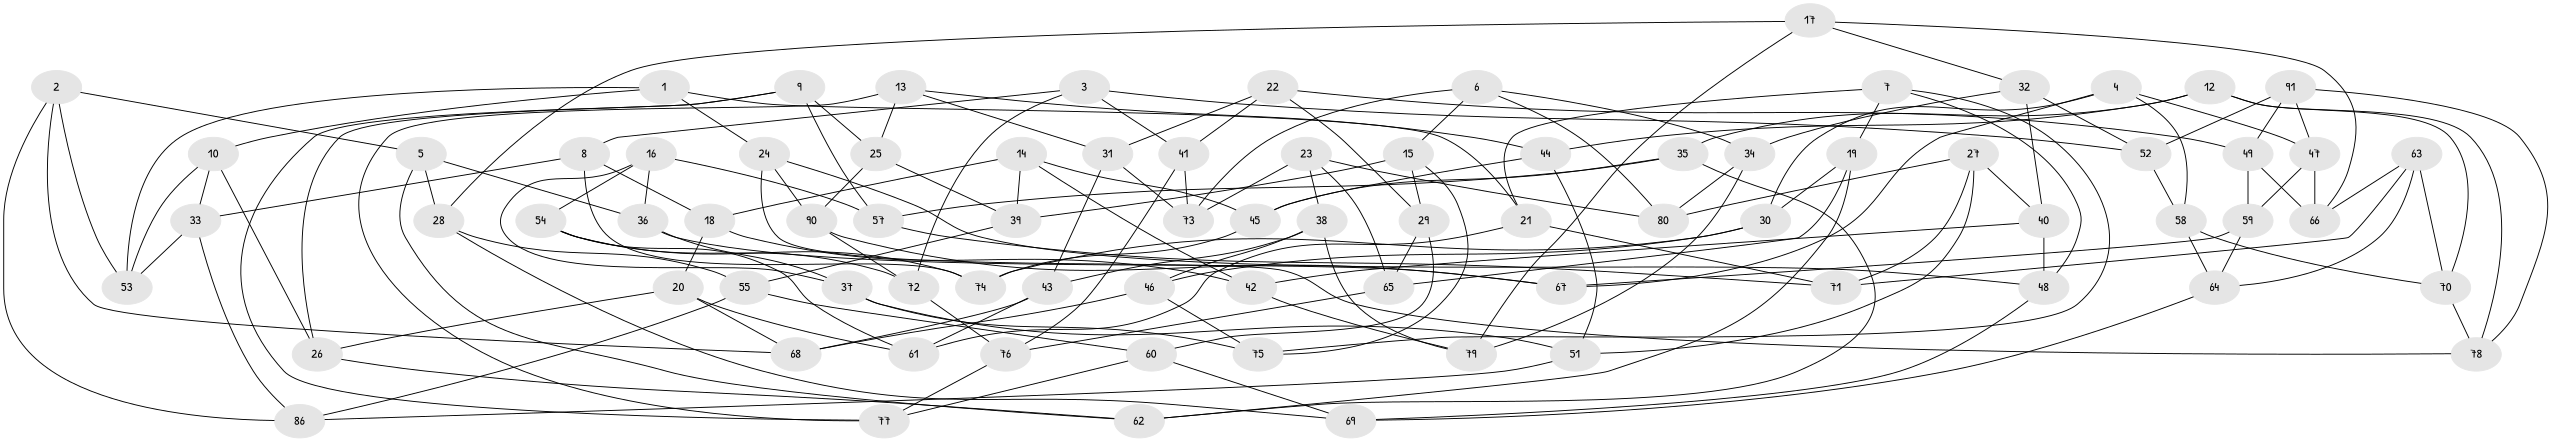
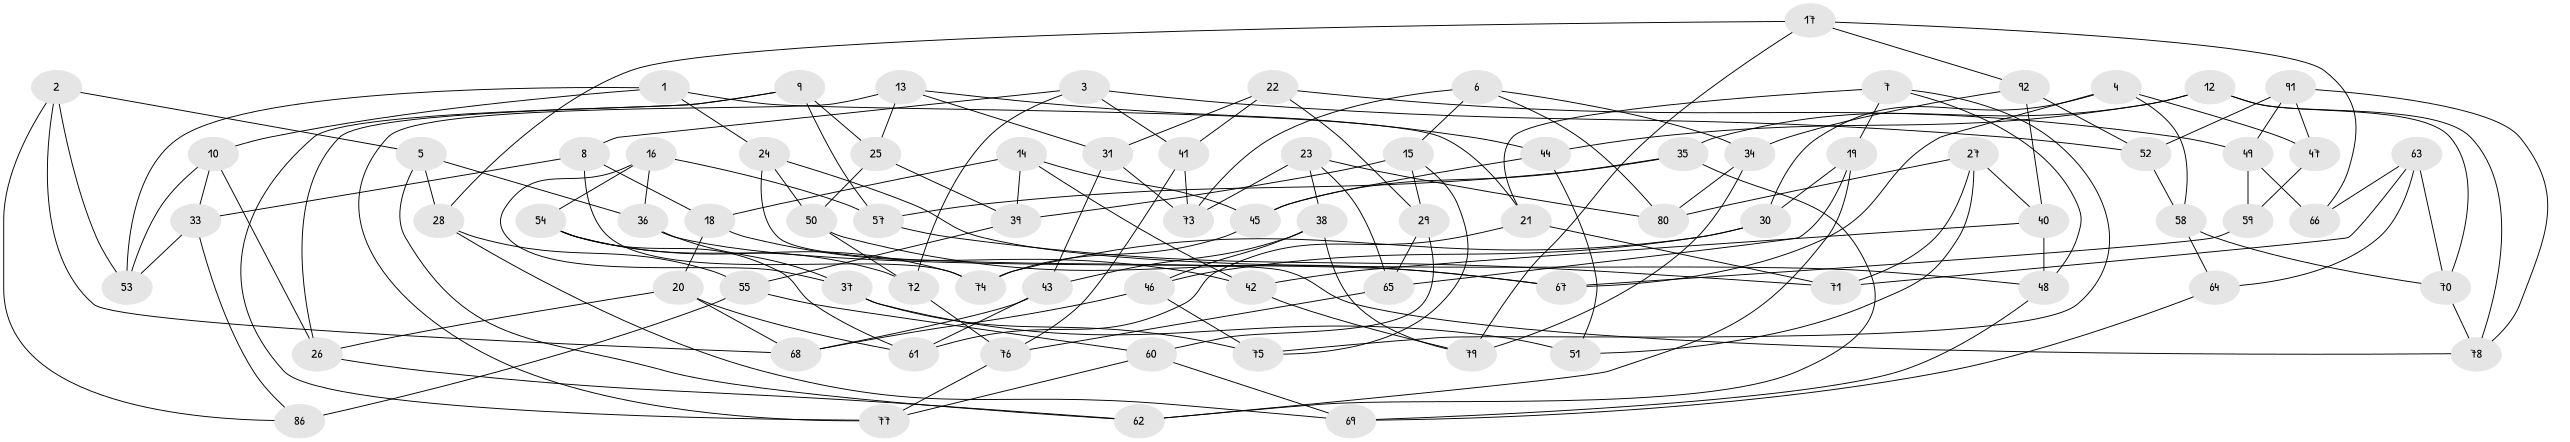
node "32": label "32" -> "92"
edge "47" -- "66": removed
node "90": label "90" -> "50"
edge "59" -- "64": removed
edge "51" -- "86": removed
